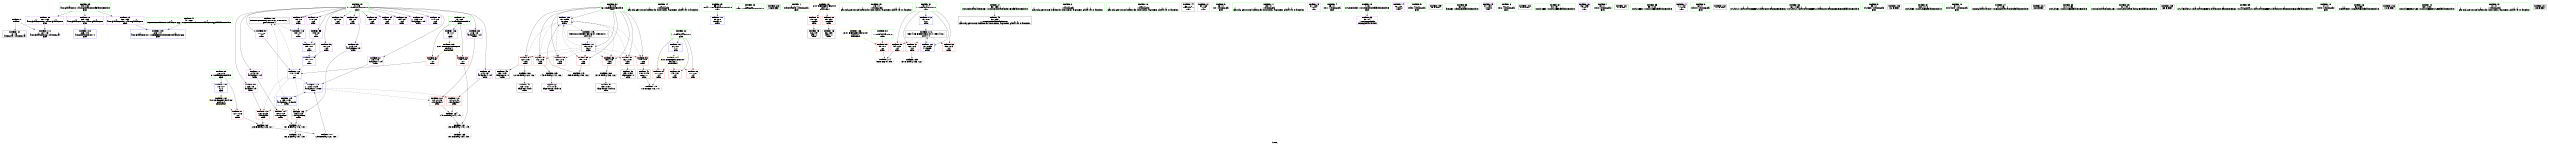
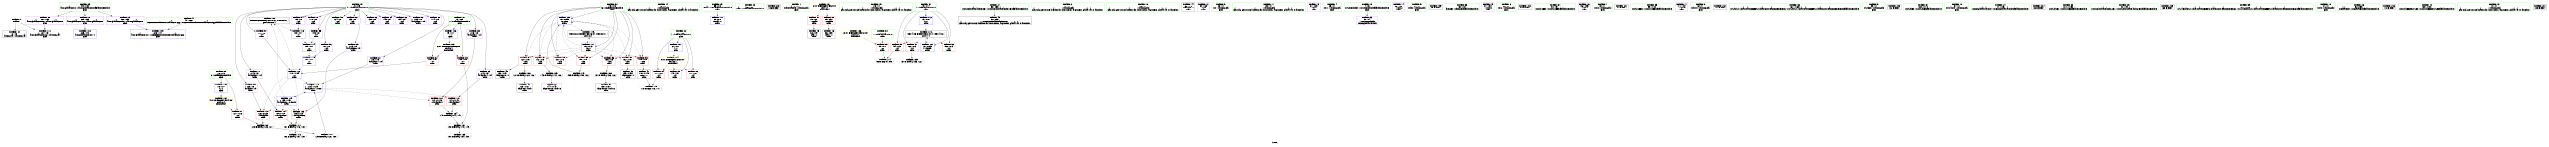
node "NodeID: 58": color purple -> green
node "NodeID: 116": text "get" -> "main"
